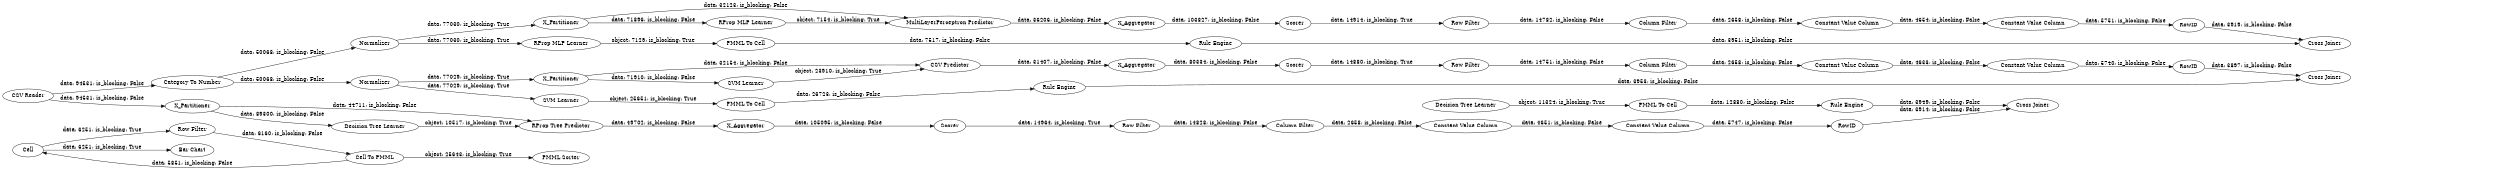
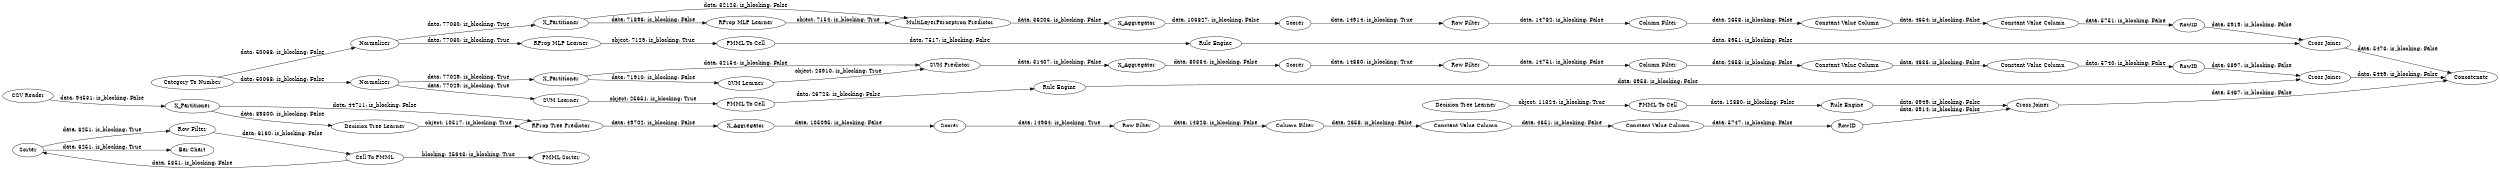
node "CSV Predictor": label "CSV Predictor" -> "SVM Predictor"
node "Concatenate": added
edge "CSV Reader" -> "Category To Number": removed, label "data: 94531; is_blocking: False"
node "Cell": label "Cell" -> "Sorter"
edge "Cell To PMML" -> "PMML Sorter": label "object: 25643; is_blocking: True" -> "blocking: 25643; is_blocking: True"
